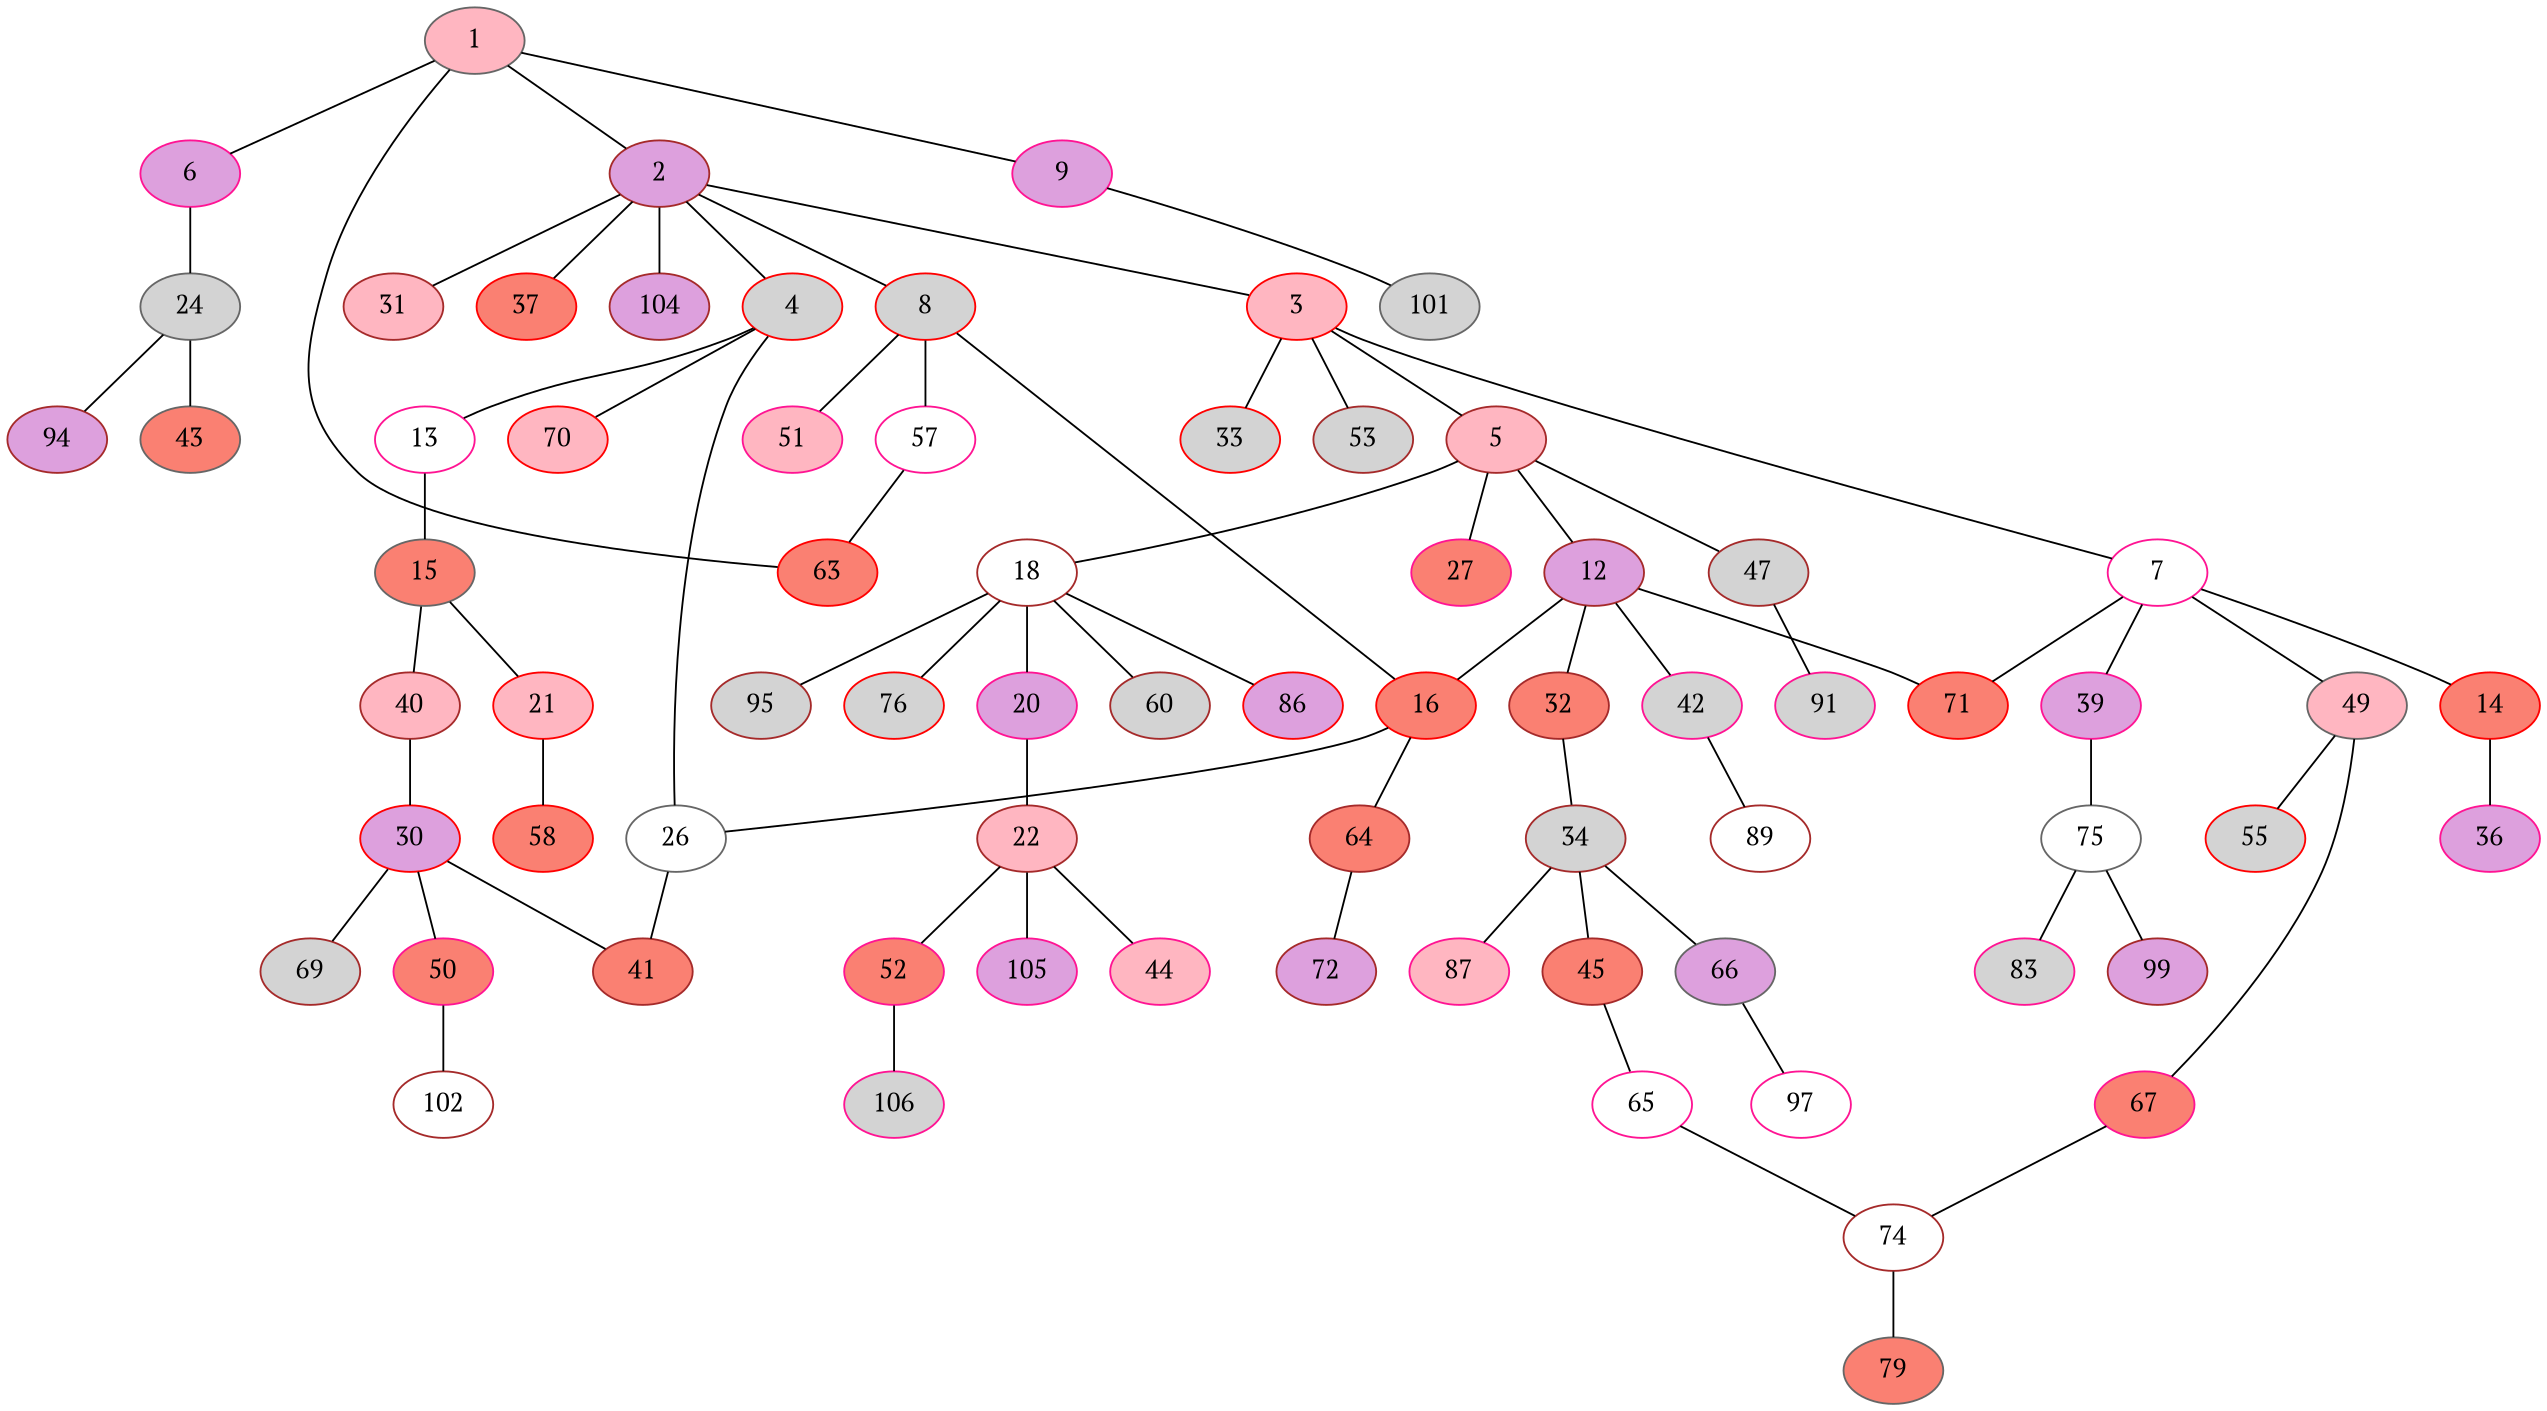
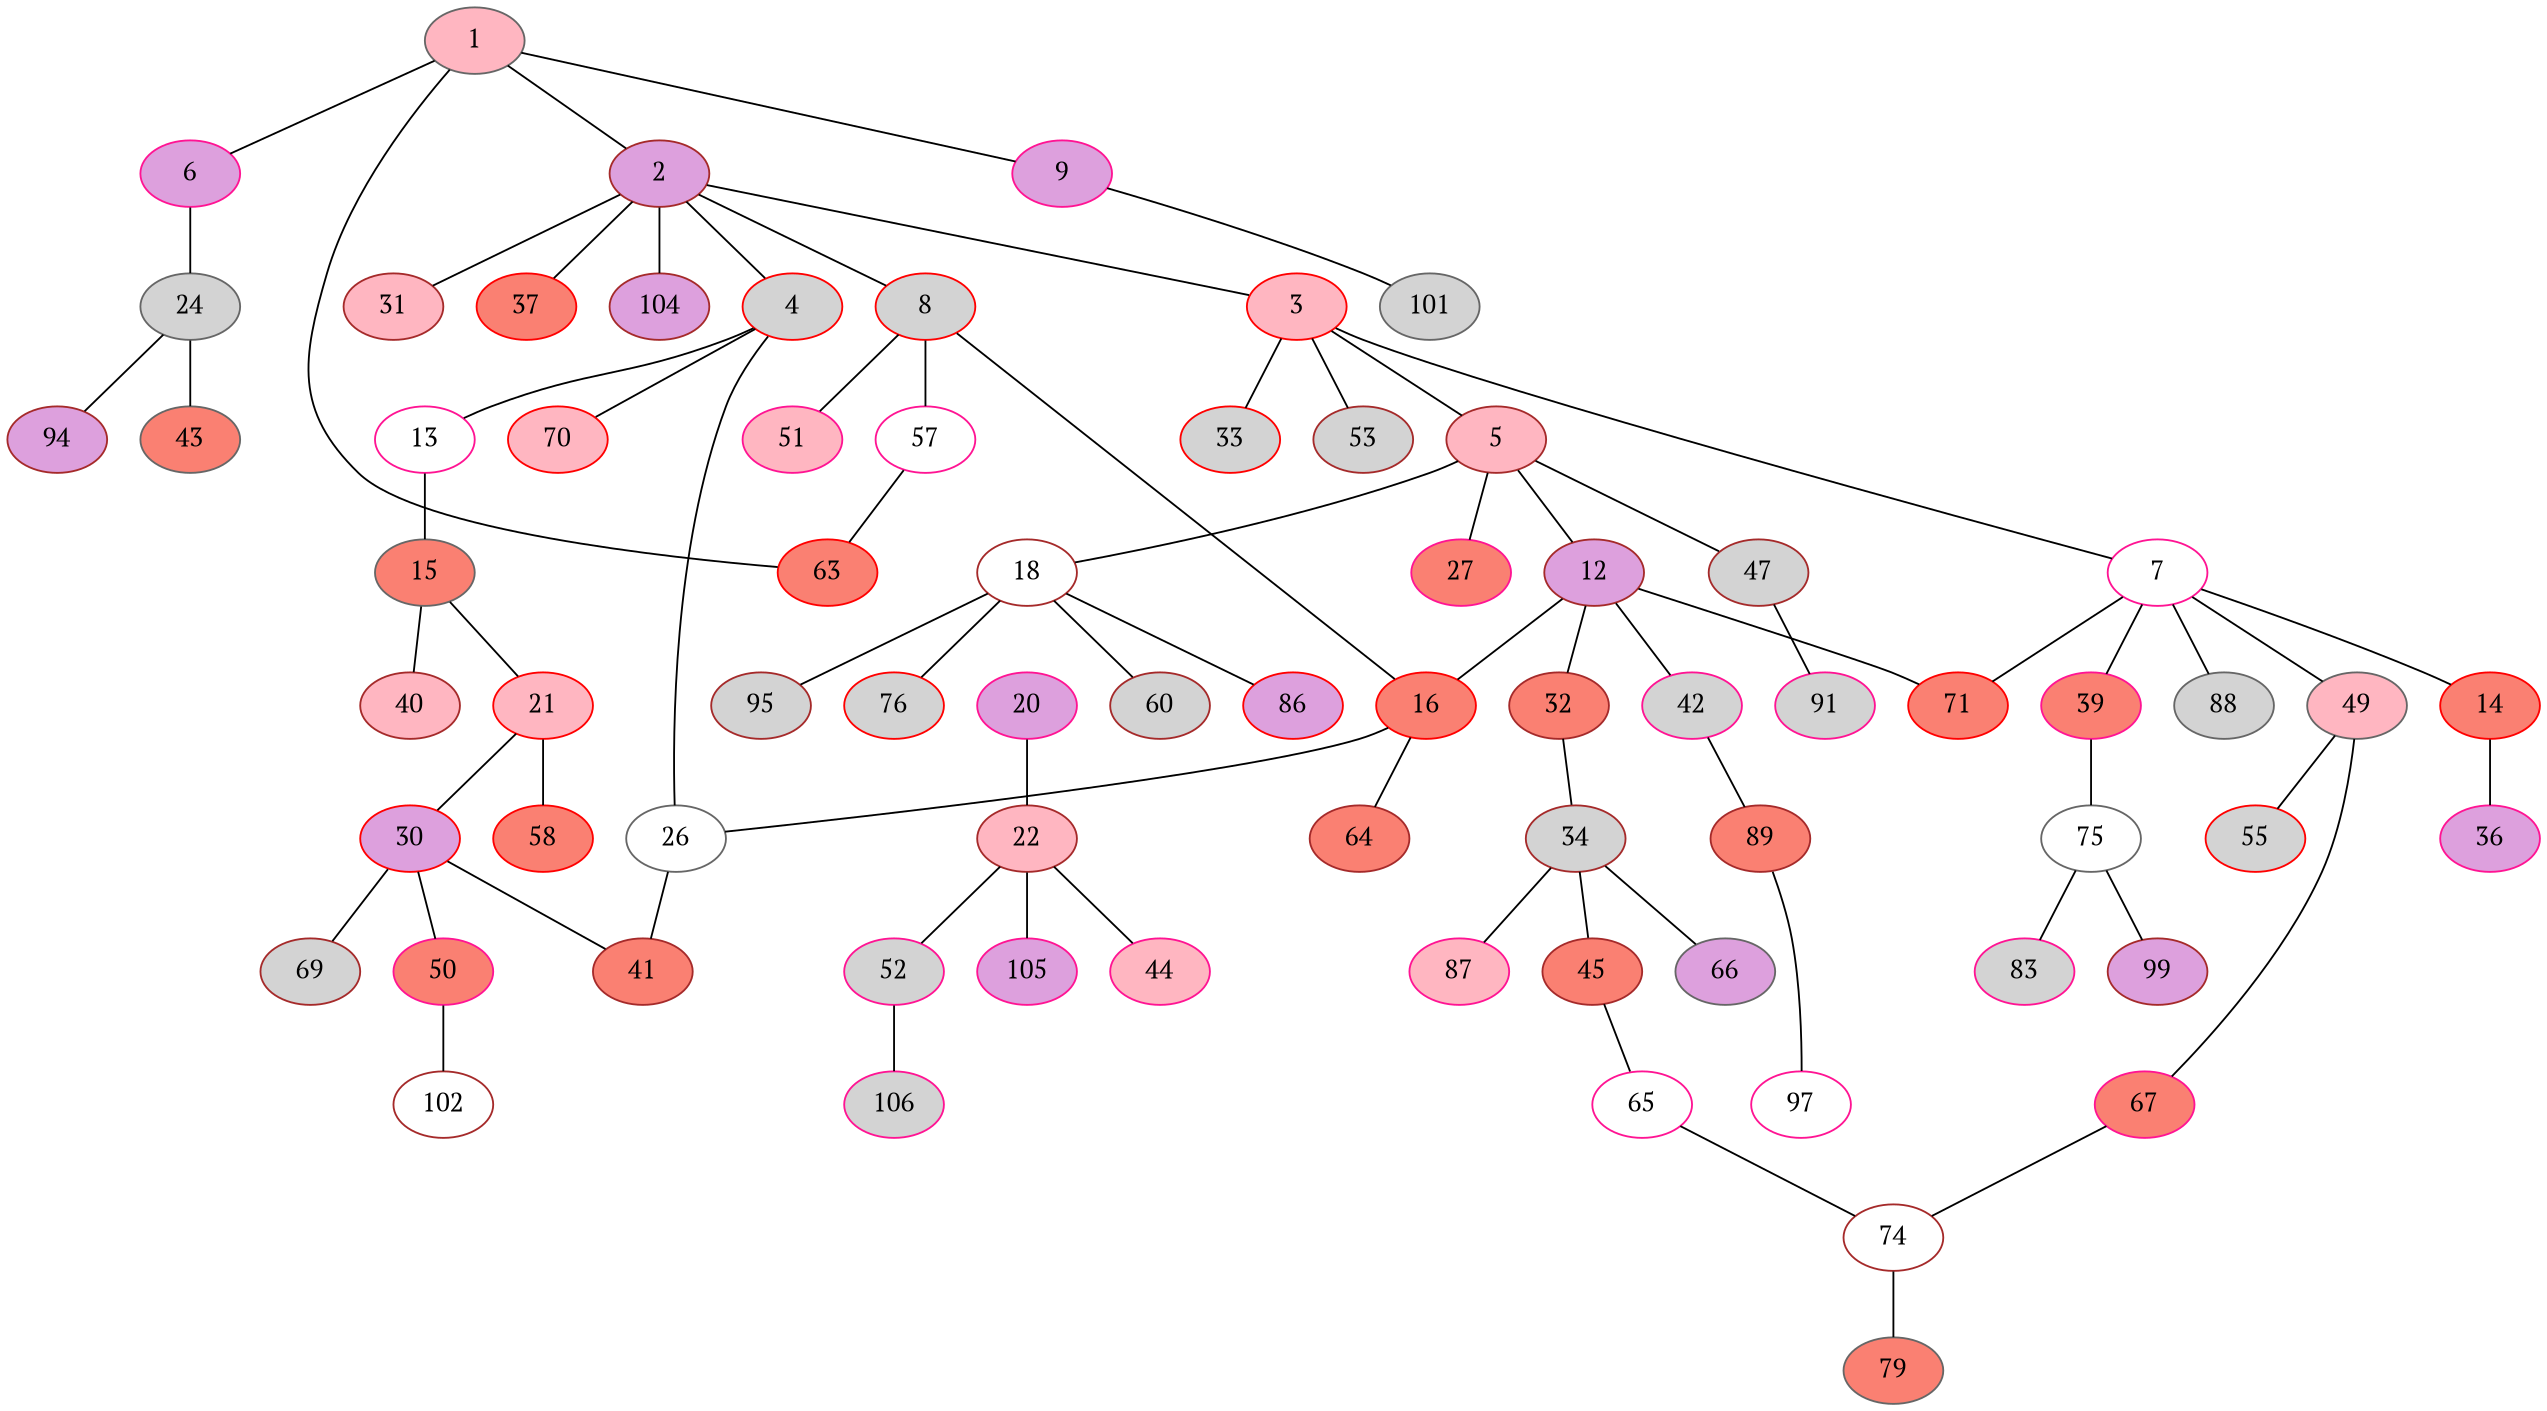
edge "18" -- "20": removed
node "39": fillcolor plum -> salmon
node "88": added
edge "40" -- "30": now "21" -- "30"
node "89": fillcolor white -> salmon
node "52": fillcolor salmon -> lightgrey
node "72": removed
edge "66" -- "97": now "89" -- "97"
